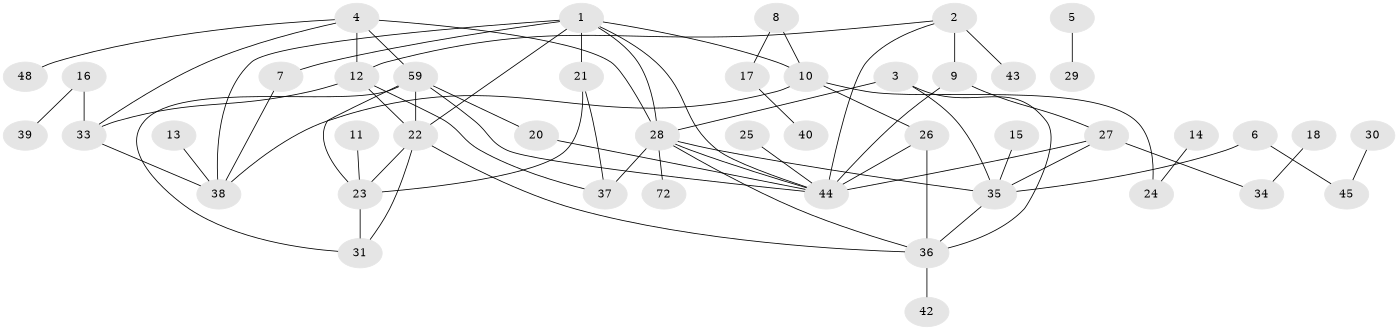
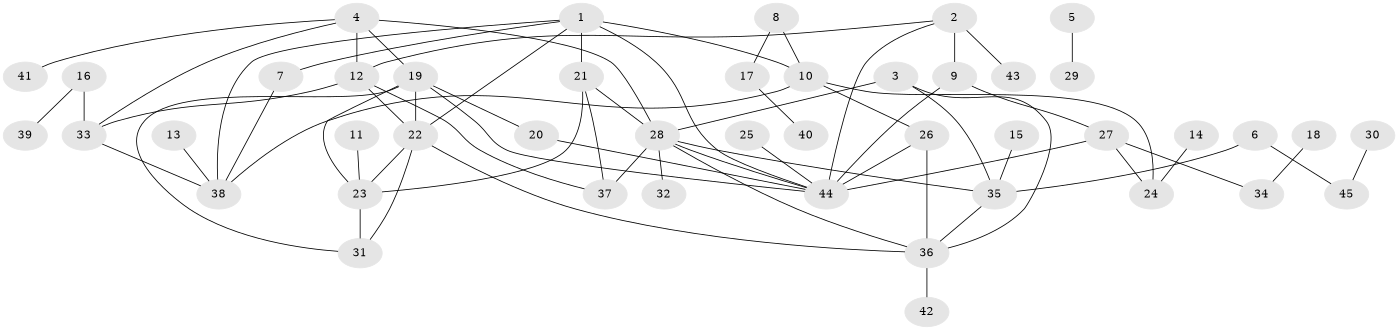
edge "1" -- "28": now "21" -- "28"
node "48": label "48" -> "41"
node "59": label "59" -> "19"
edge "27" -- "35": now "27" -- "24"
node "72": label "72" -> "32"
